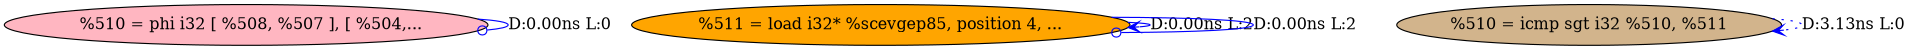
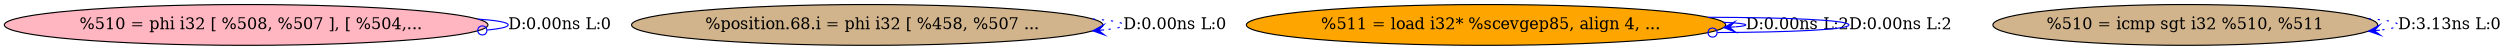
node "%position.68.i = phi i32 [ %458, %507 ...": added
node "%511 = load i32* %scevgep85, position 4, ...": label "%511 = load i32* %scevgep85, position 4, ..." -> "%511 = load i32* %scevgep85, align 4, ..."
